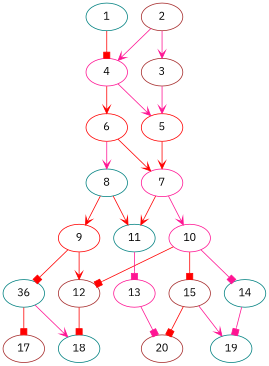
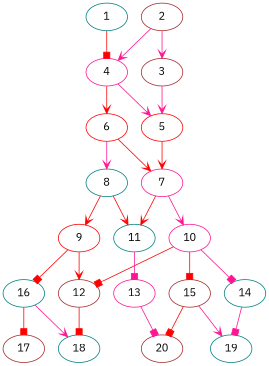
node "36": label "36" -> "16"
